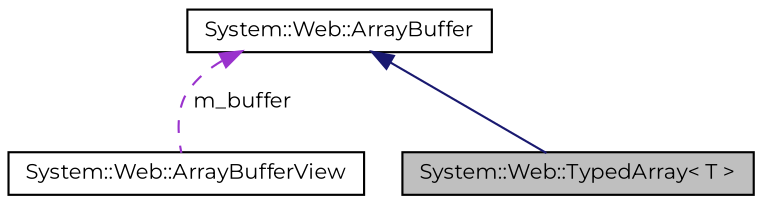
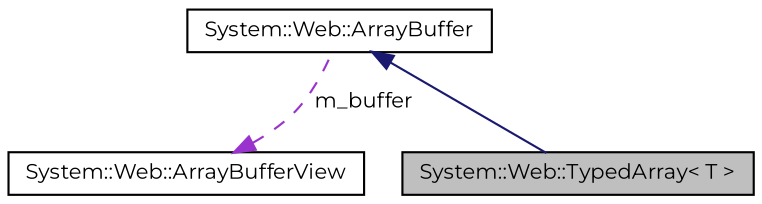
edge "System::Web::ArrayBufferView" -> "System::Web::ArrayBuffer": reversed
